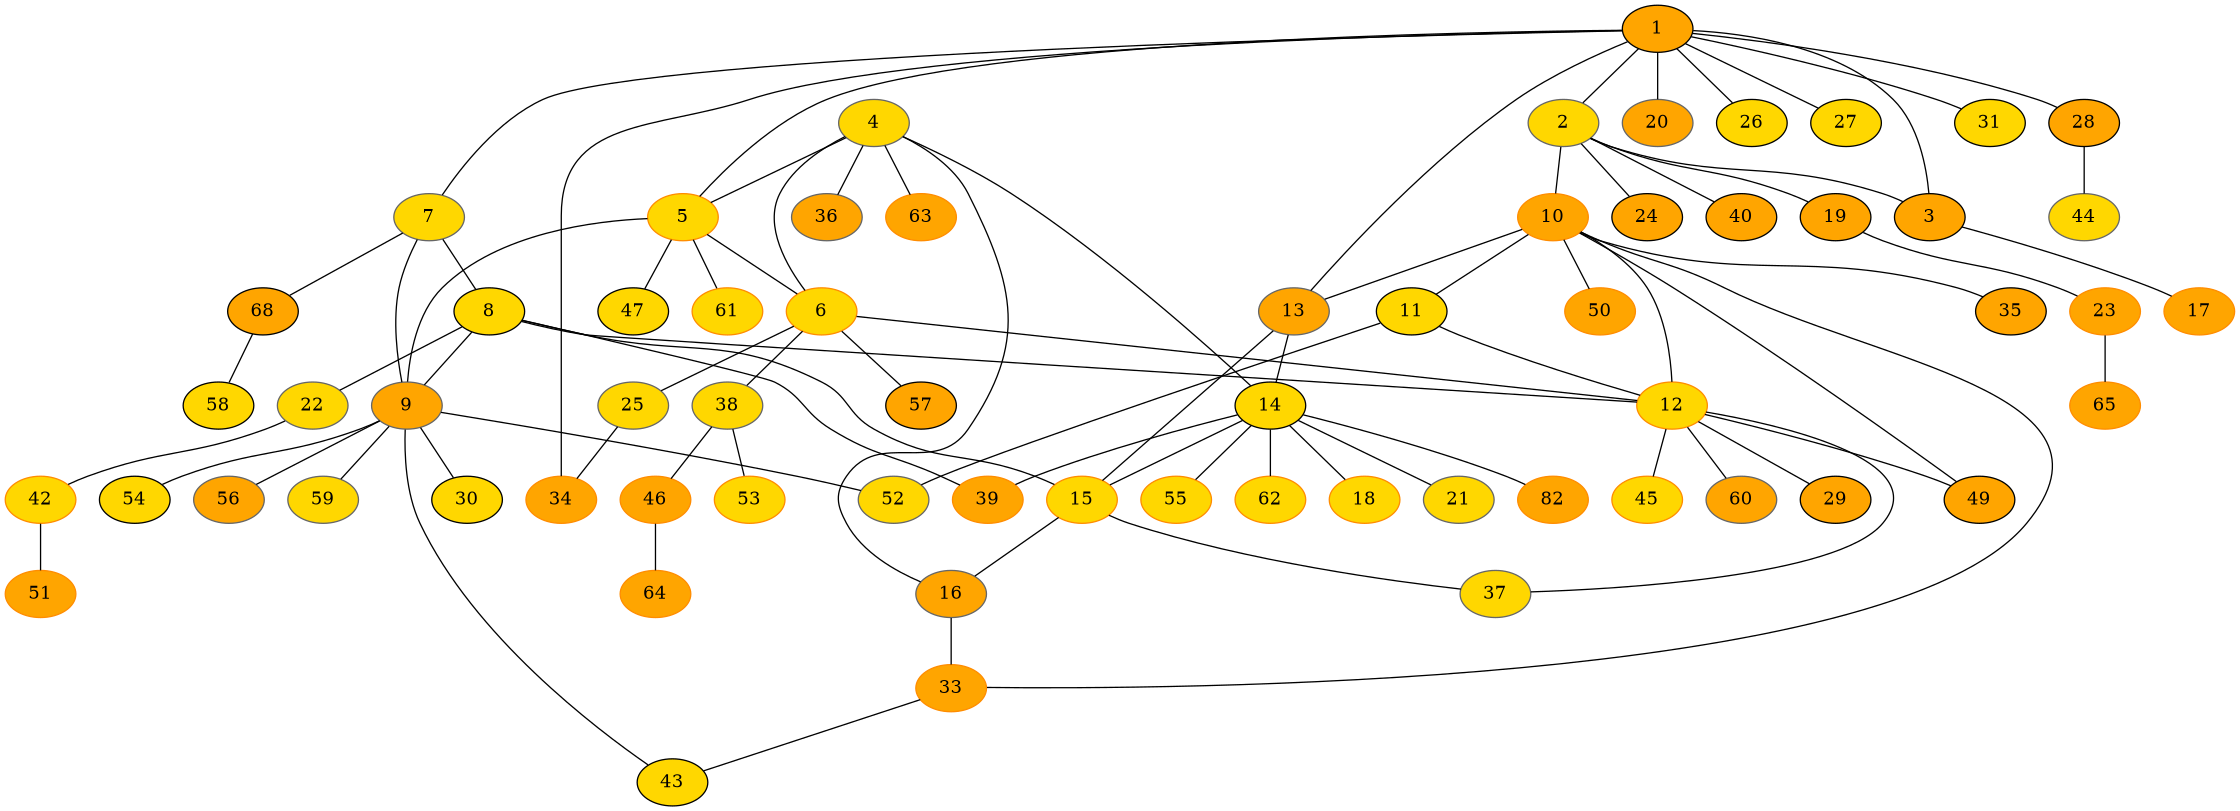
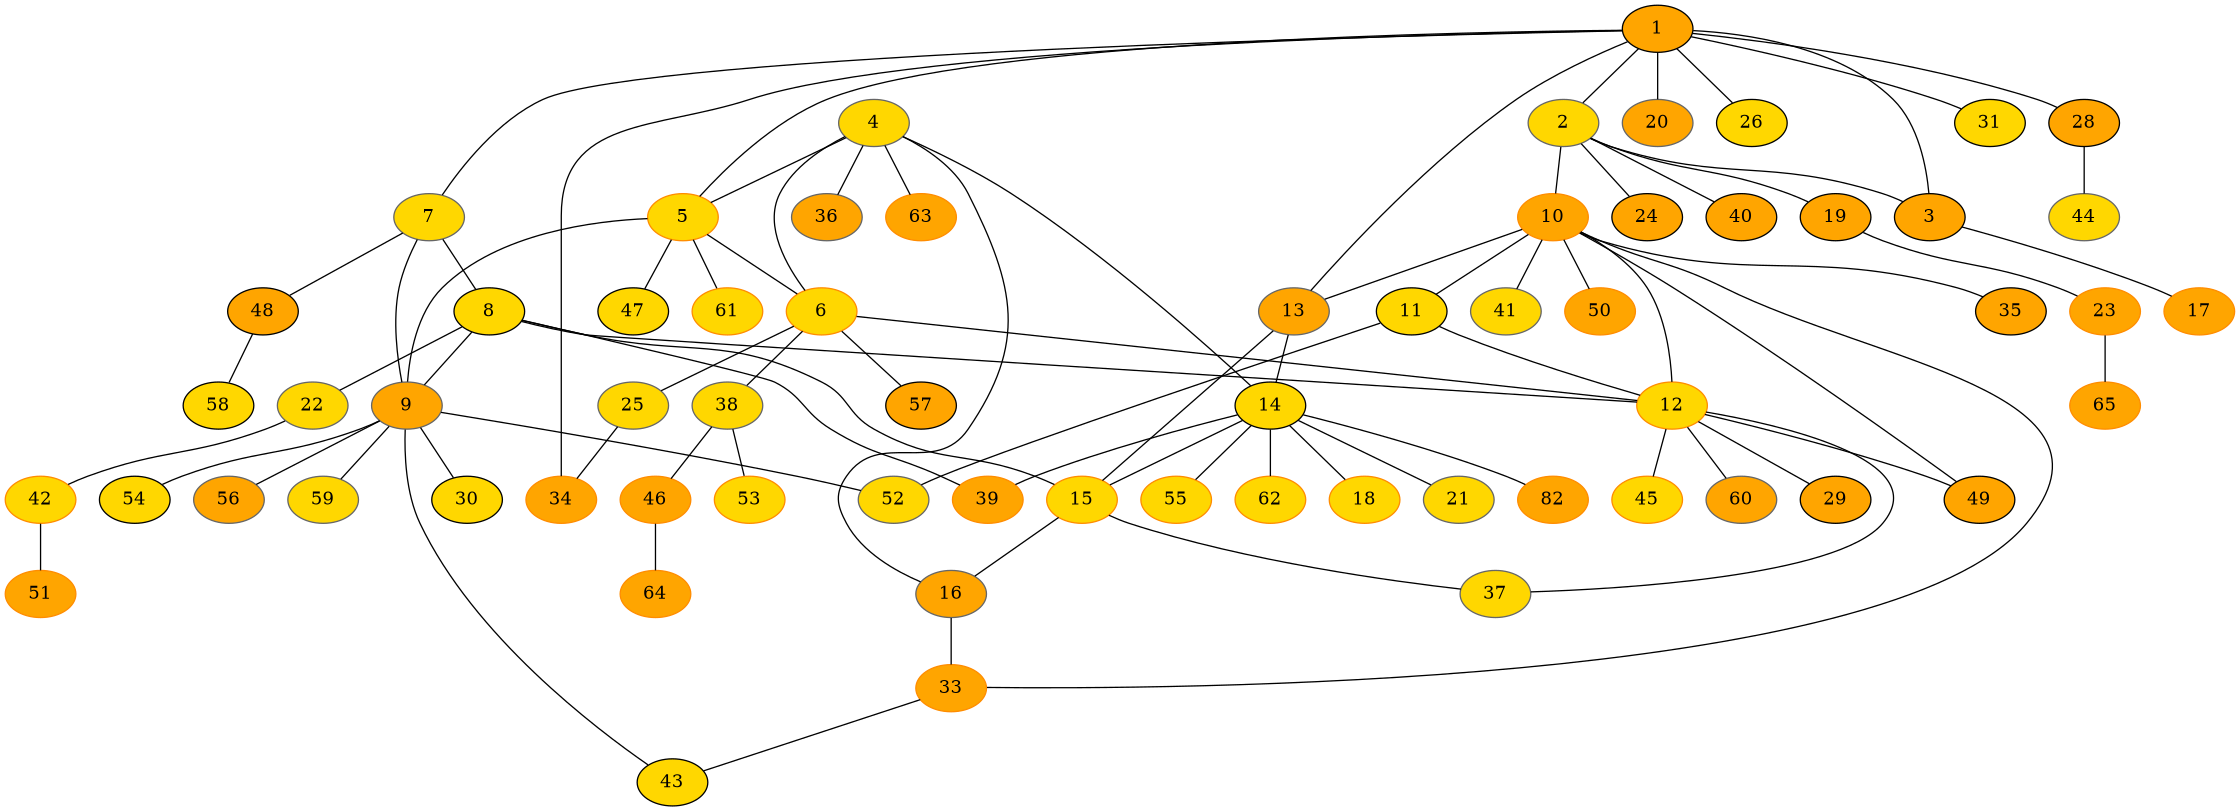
node "27": removed
node "68": label "68" -> "48"
node "41": added
